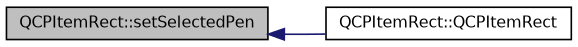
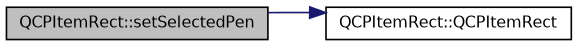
edge "QCPItemRect::QCPItemRect" -> "QCPItemRect::setSelectedPen": reversed
